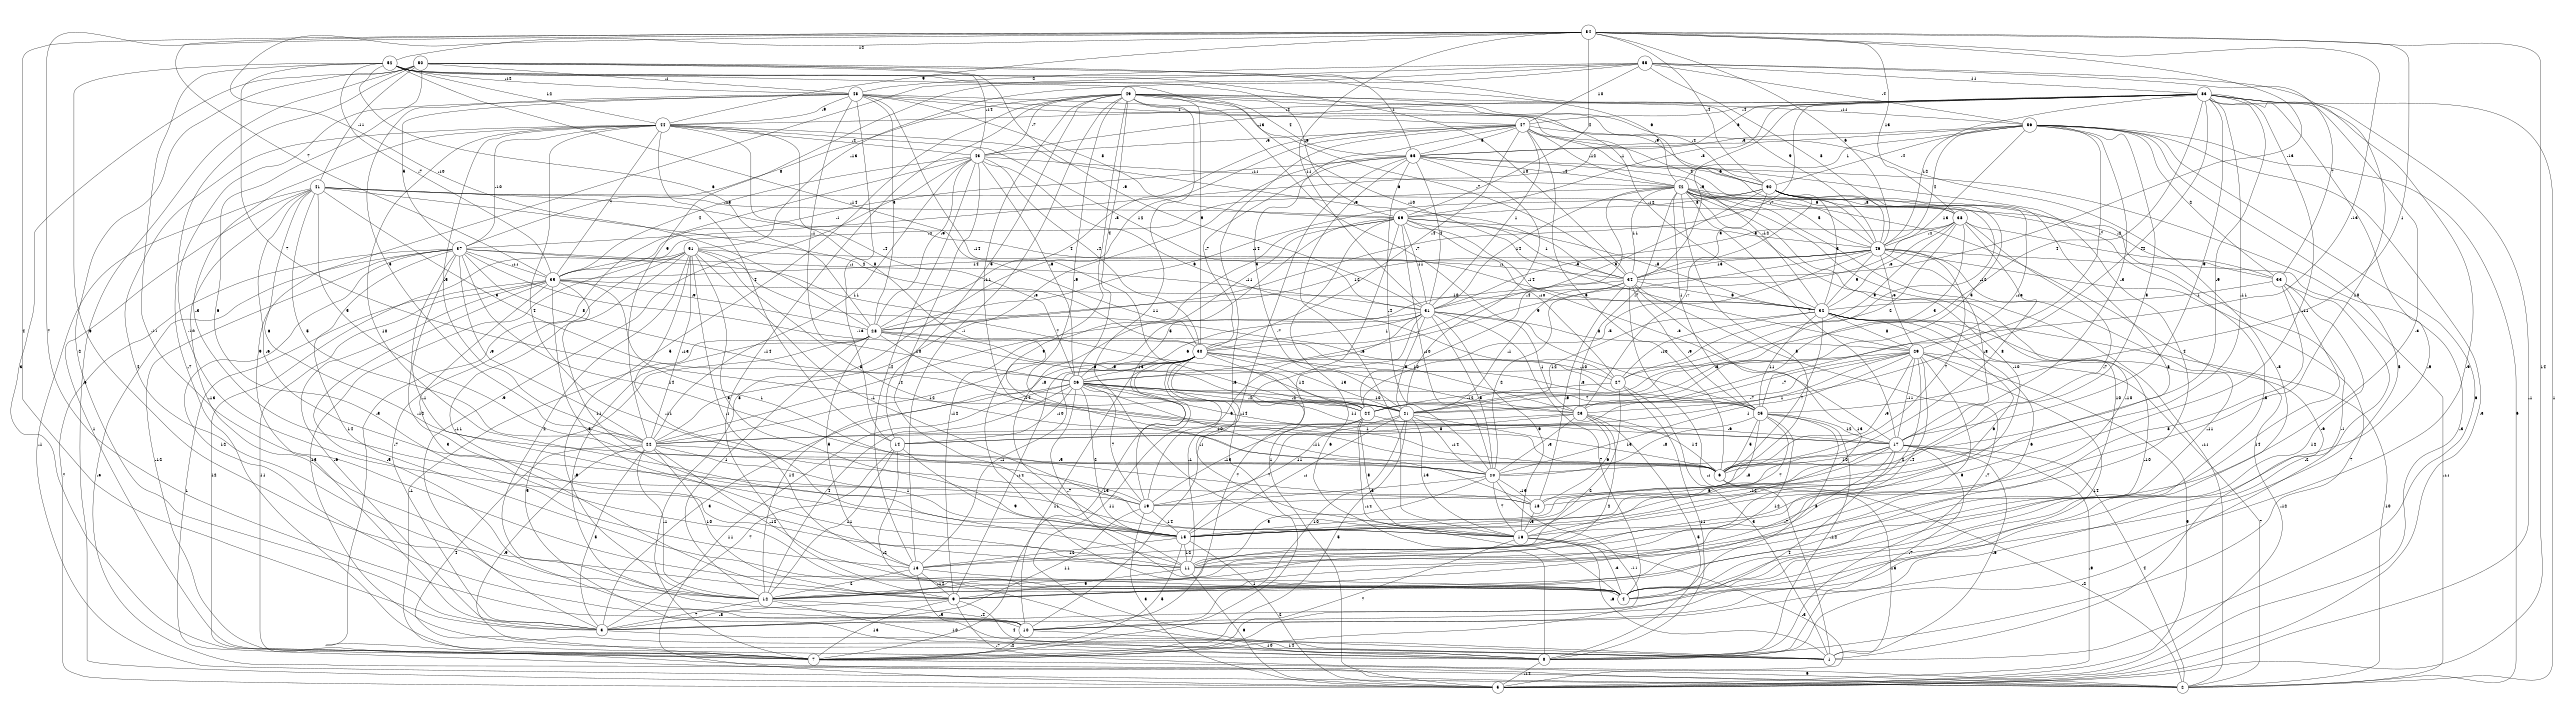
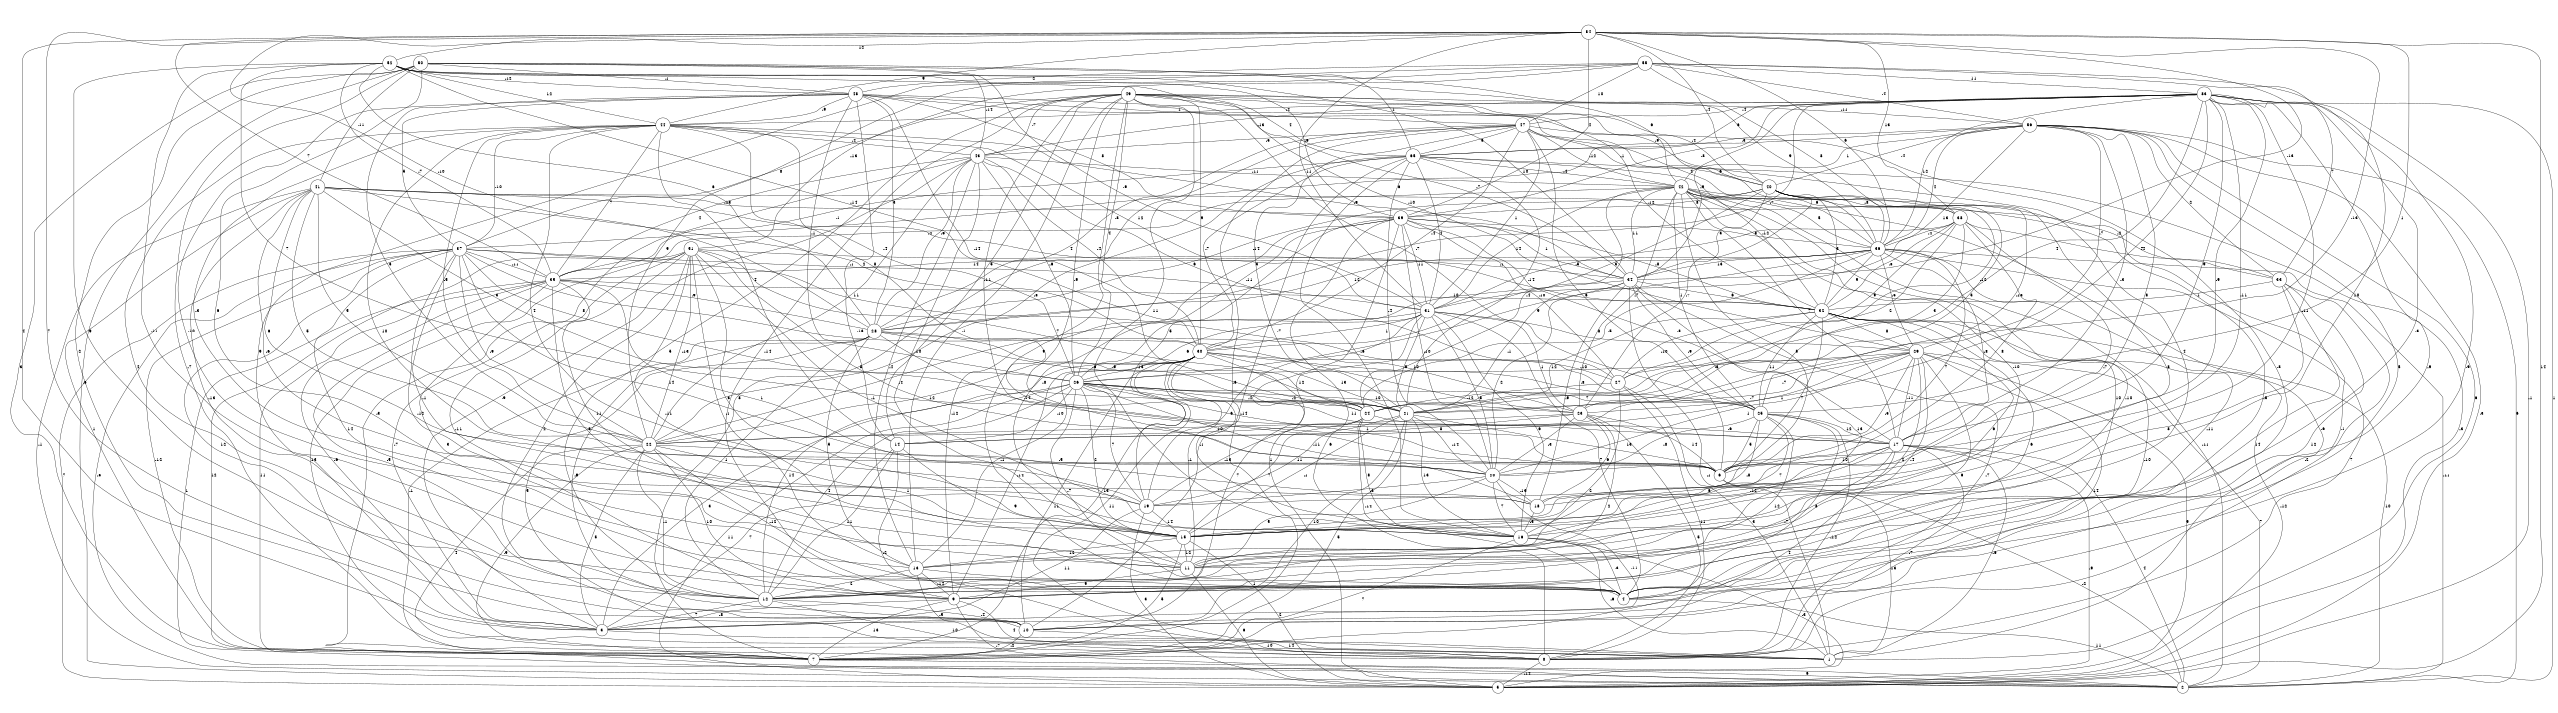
node "90": label "90" -> "40"
node "46": label "46" -> "36"
edge "4" -- "2": added, label "11"
